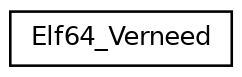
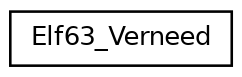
node "Elf64_Verneed": label "Elf64_Verneed" -> "Elf63_Verneed"
